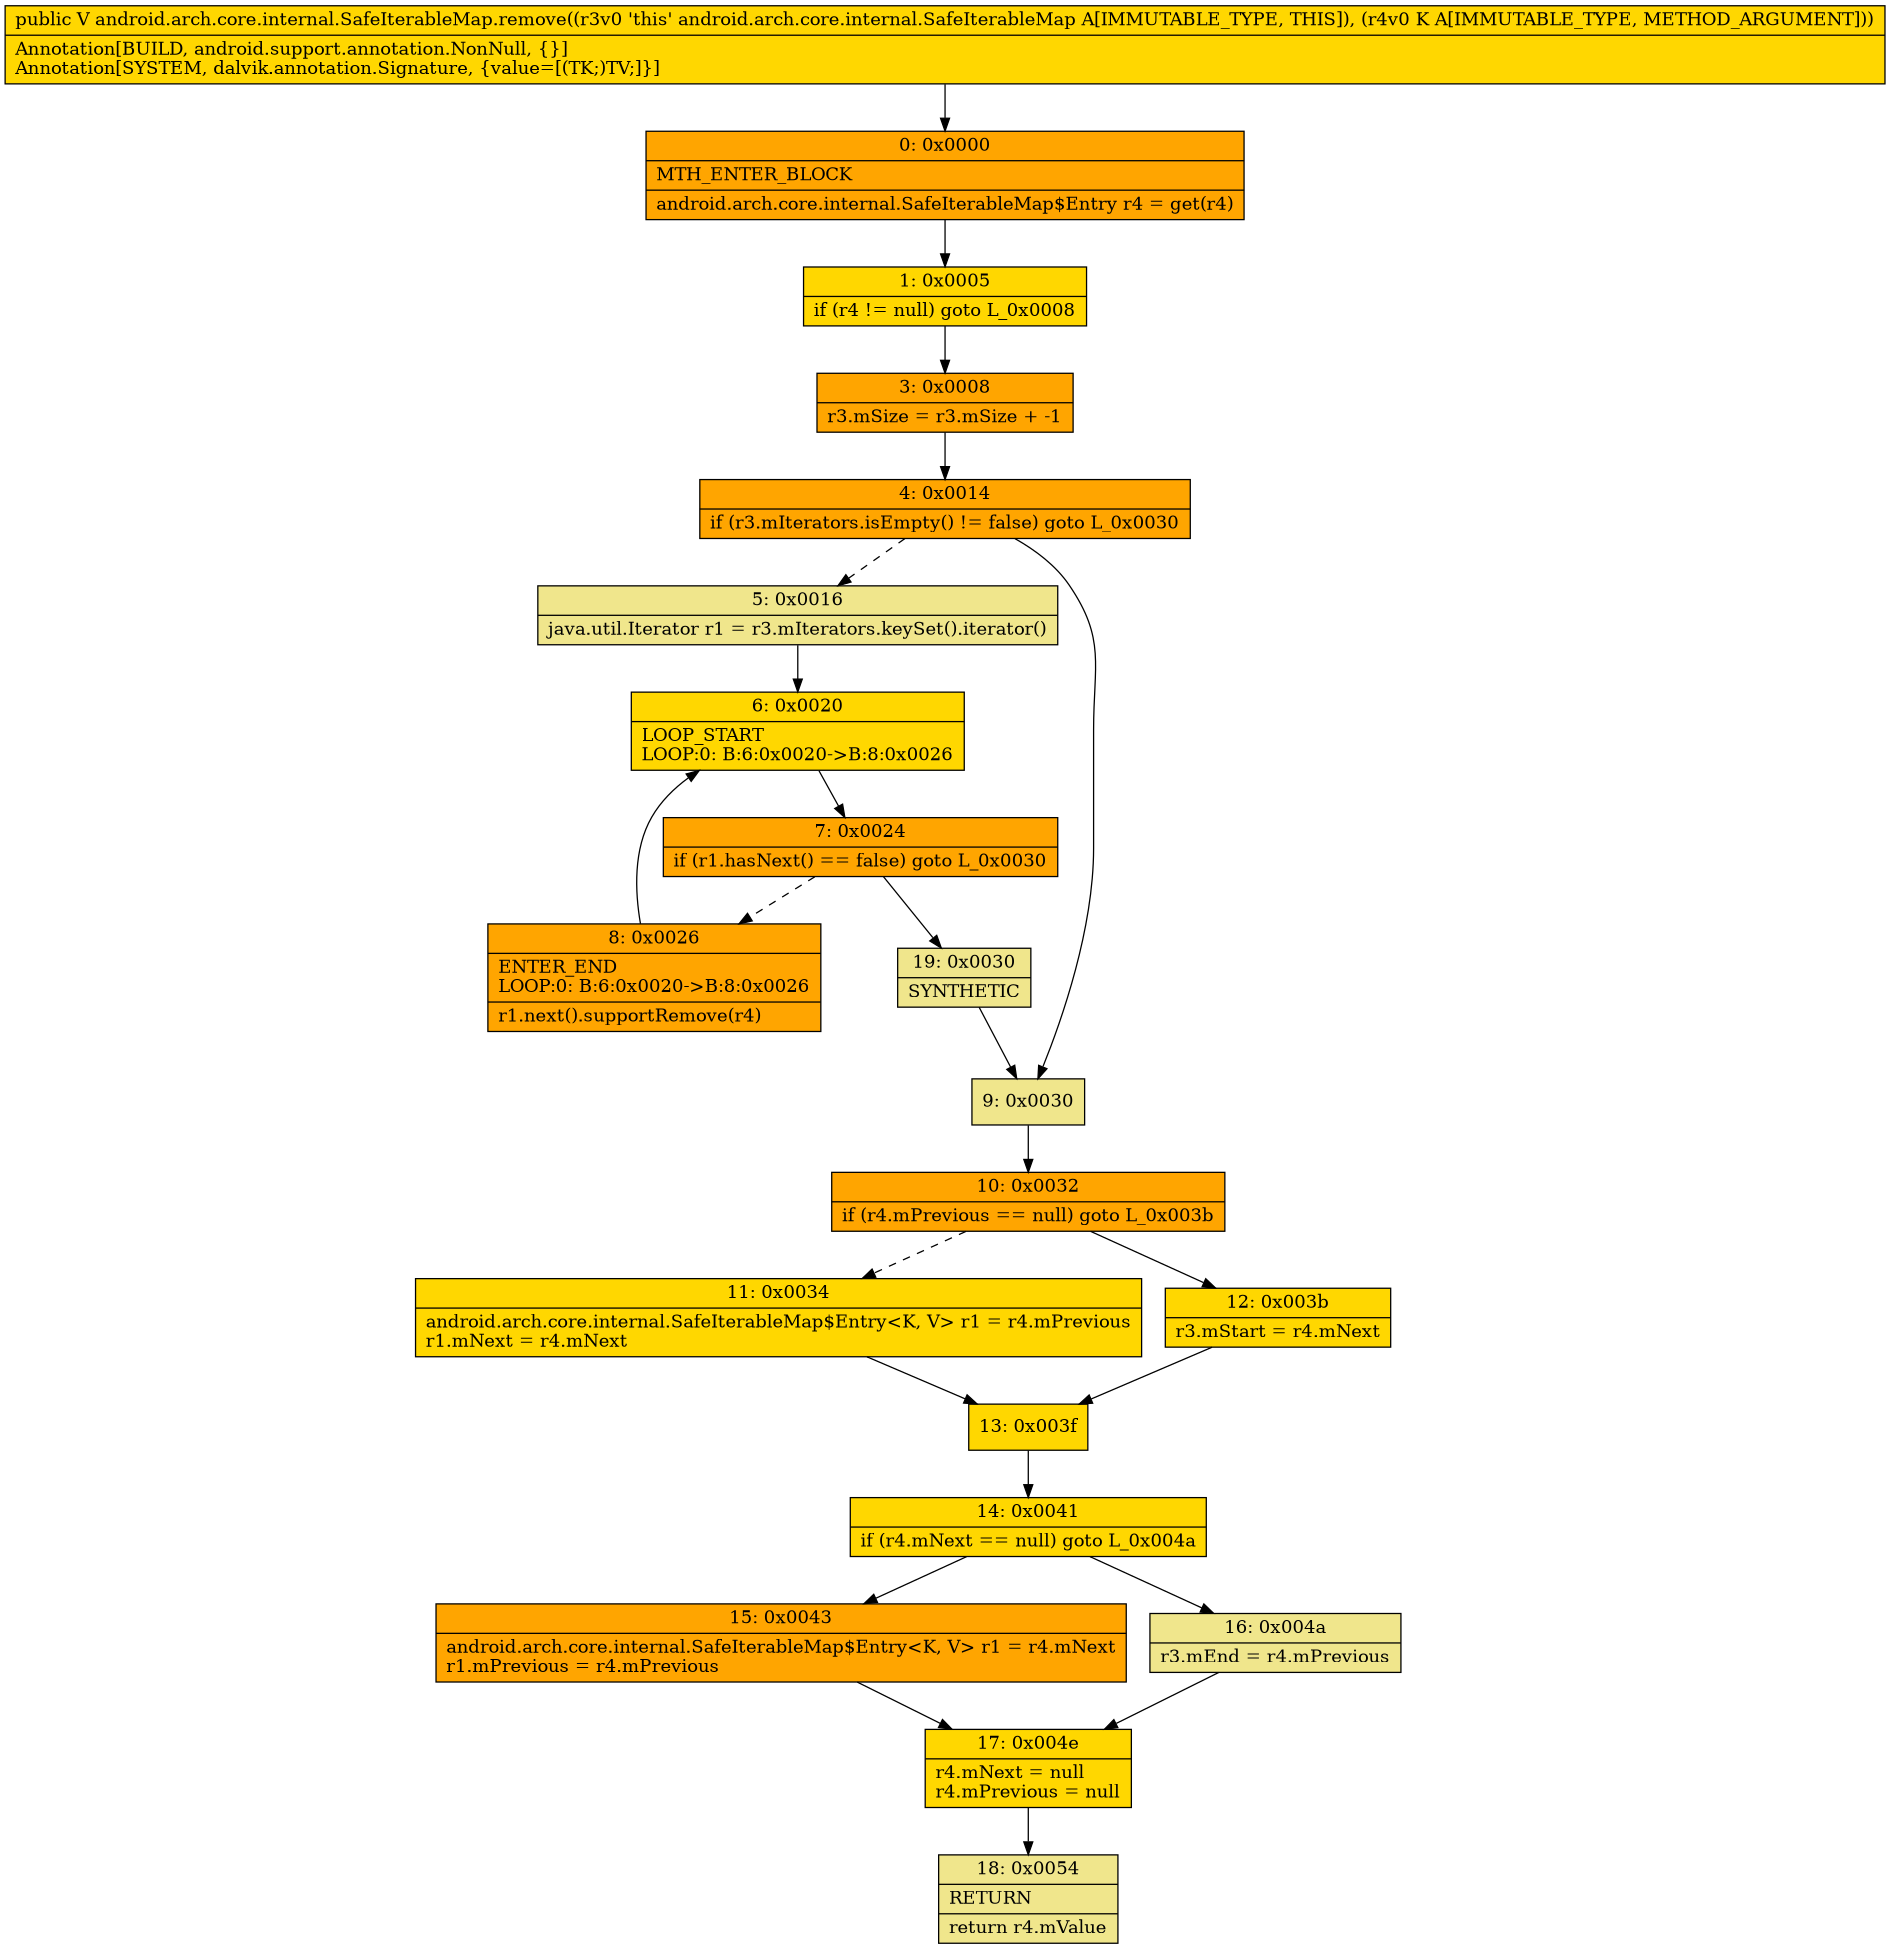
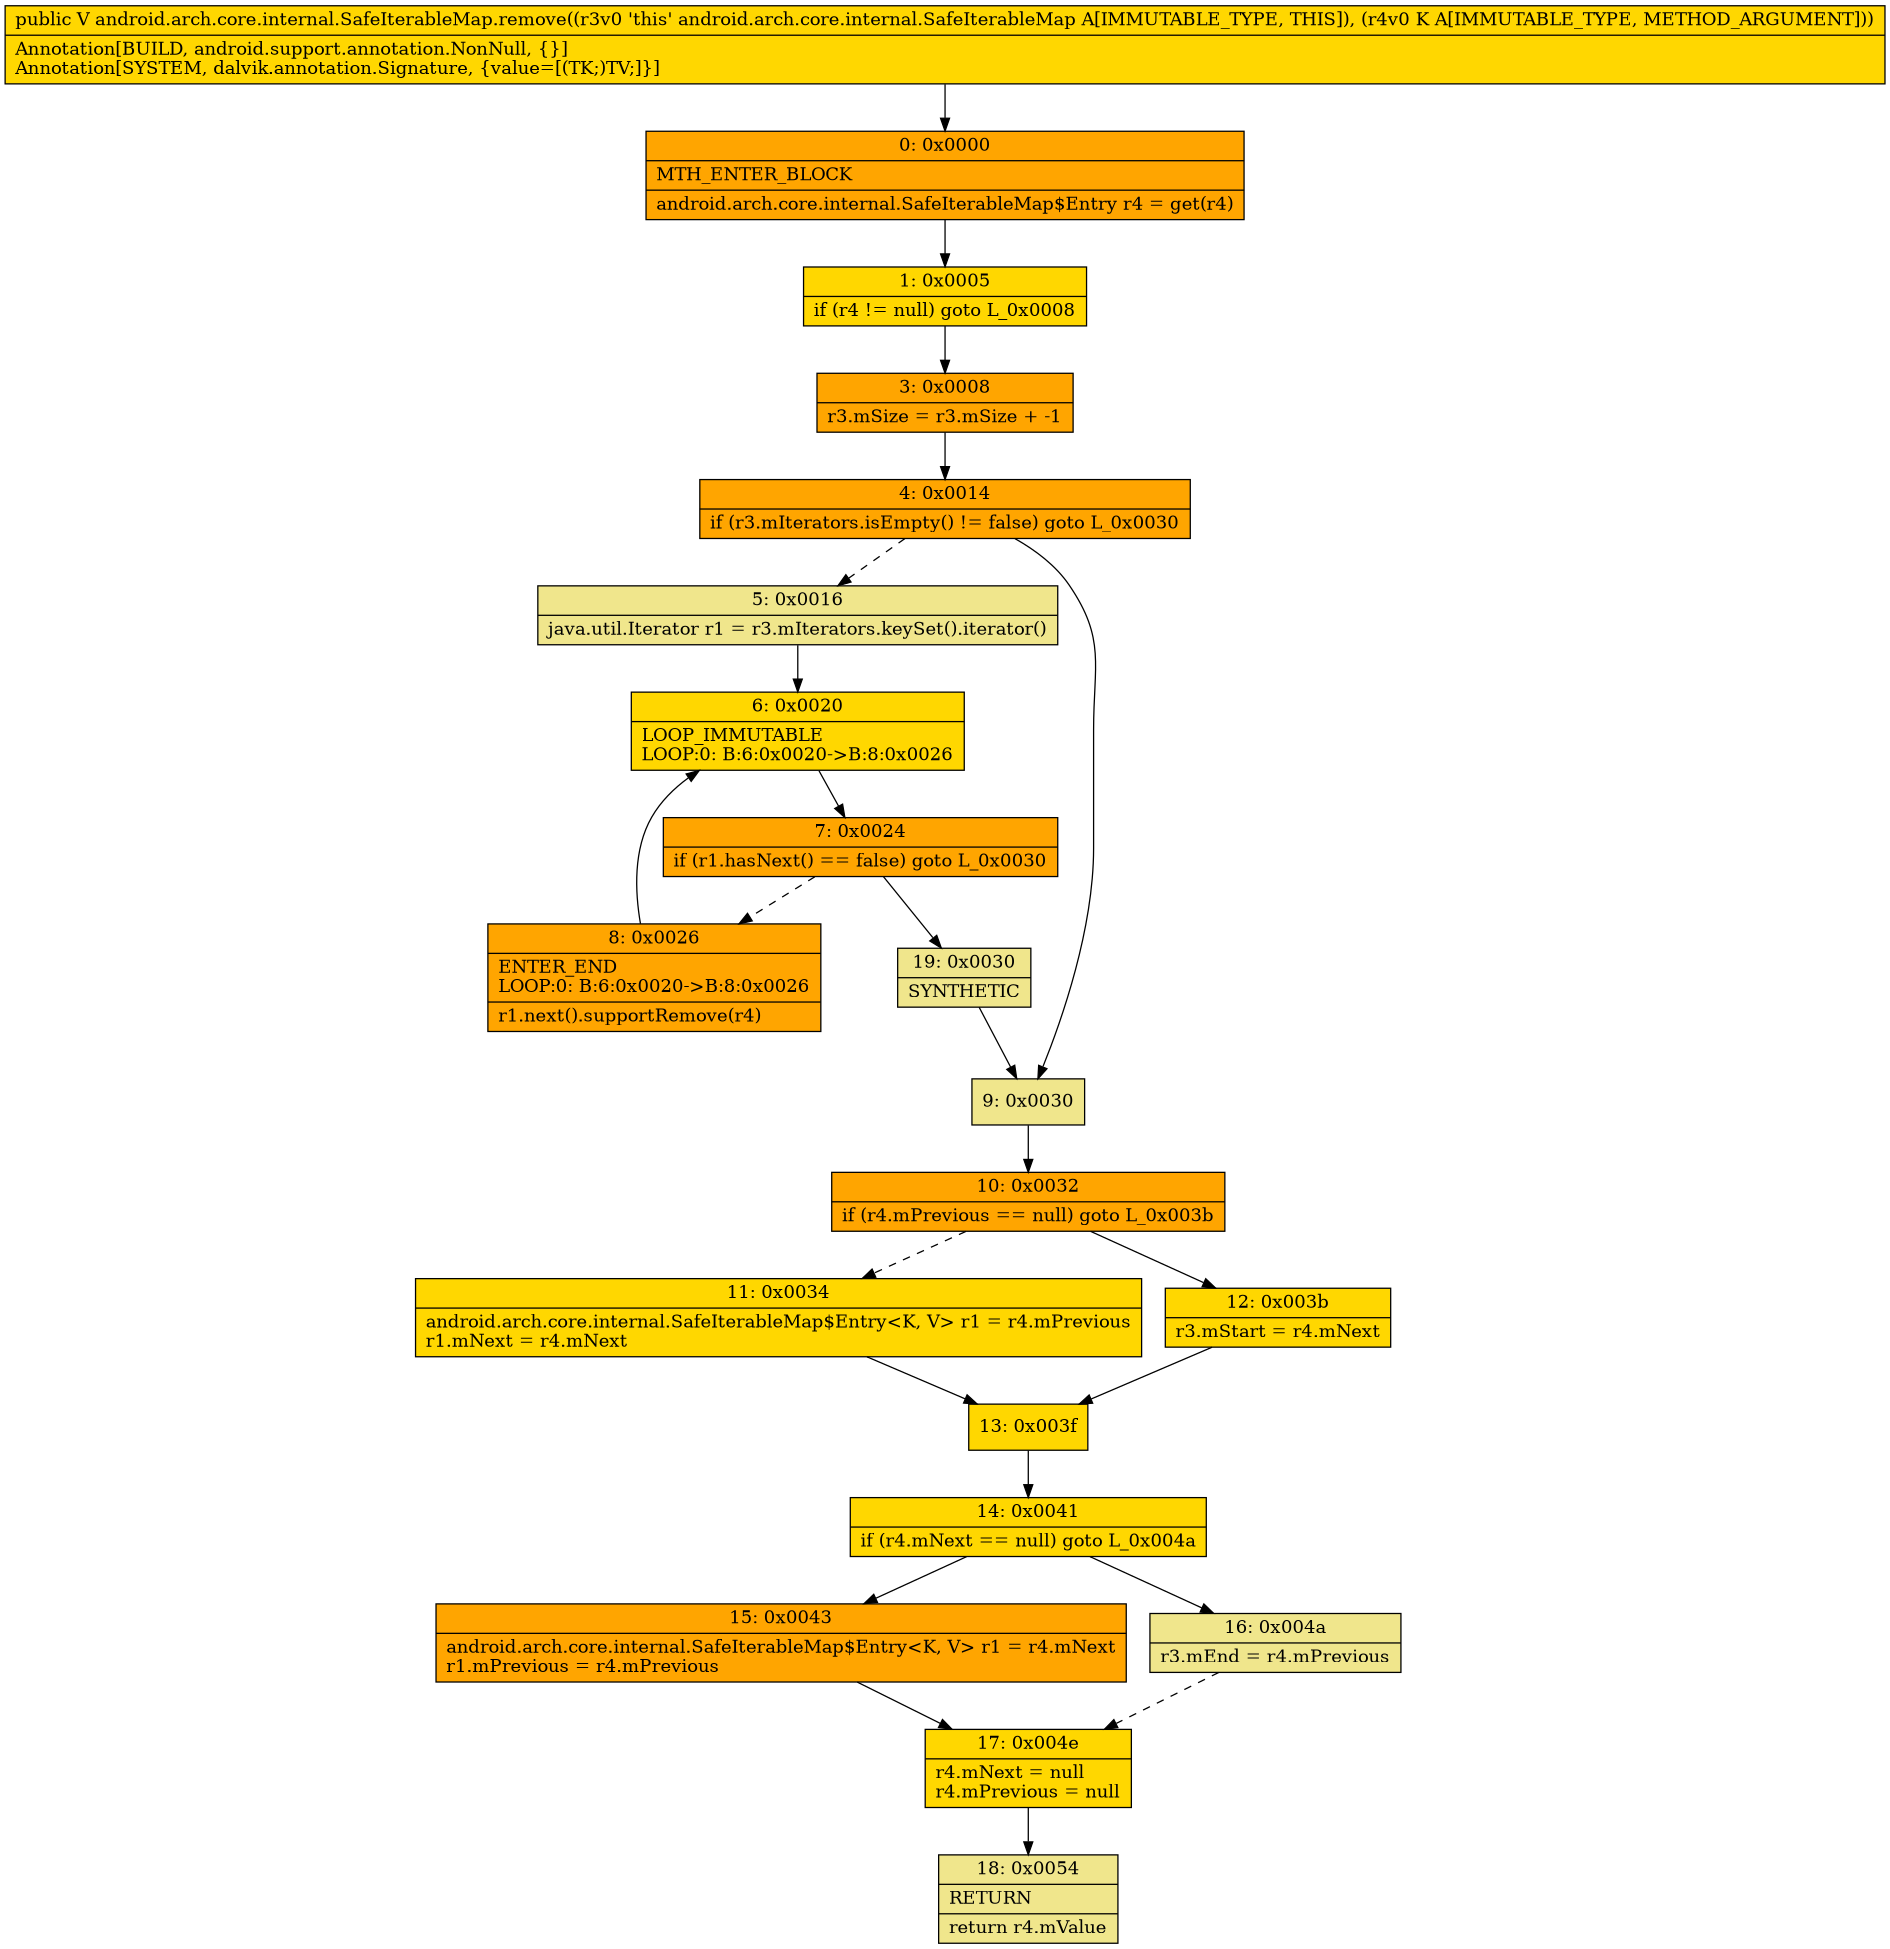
node "6: 0x0020": text "LOOP_START" -> "LOOP_IMMUTABLE"
edge "16: 0x004a" -> "17: 0x004e": style solid -> dashed
